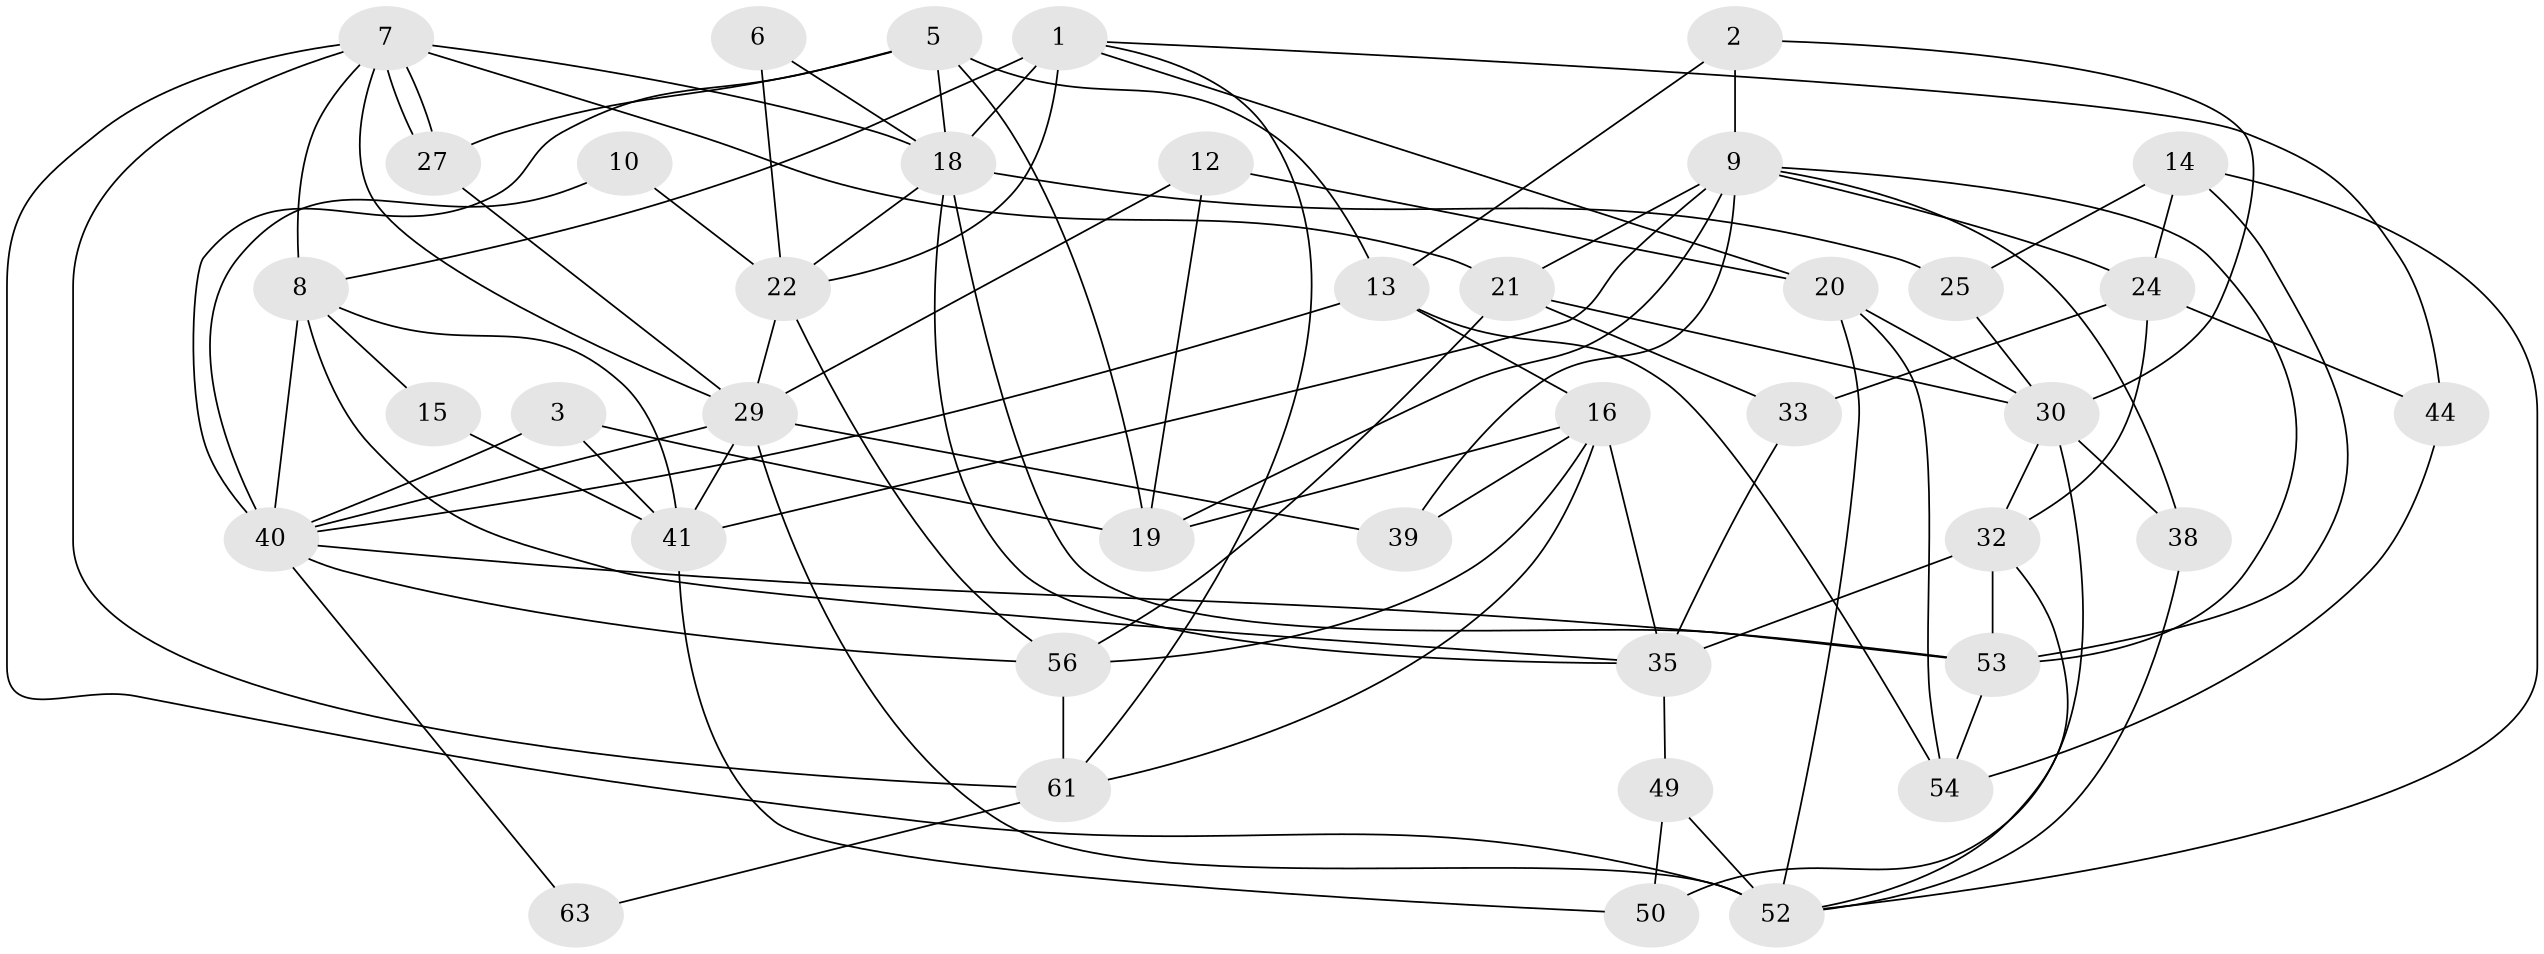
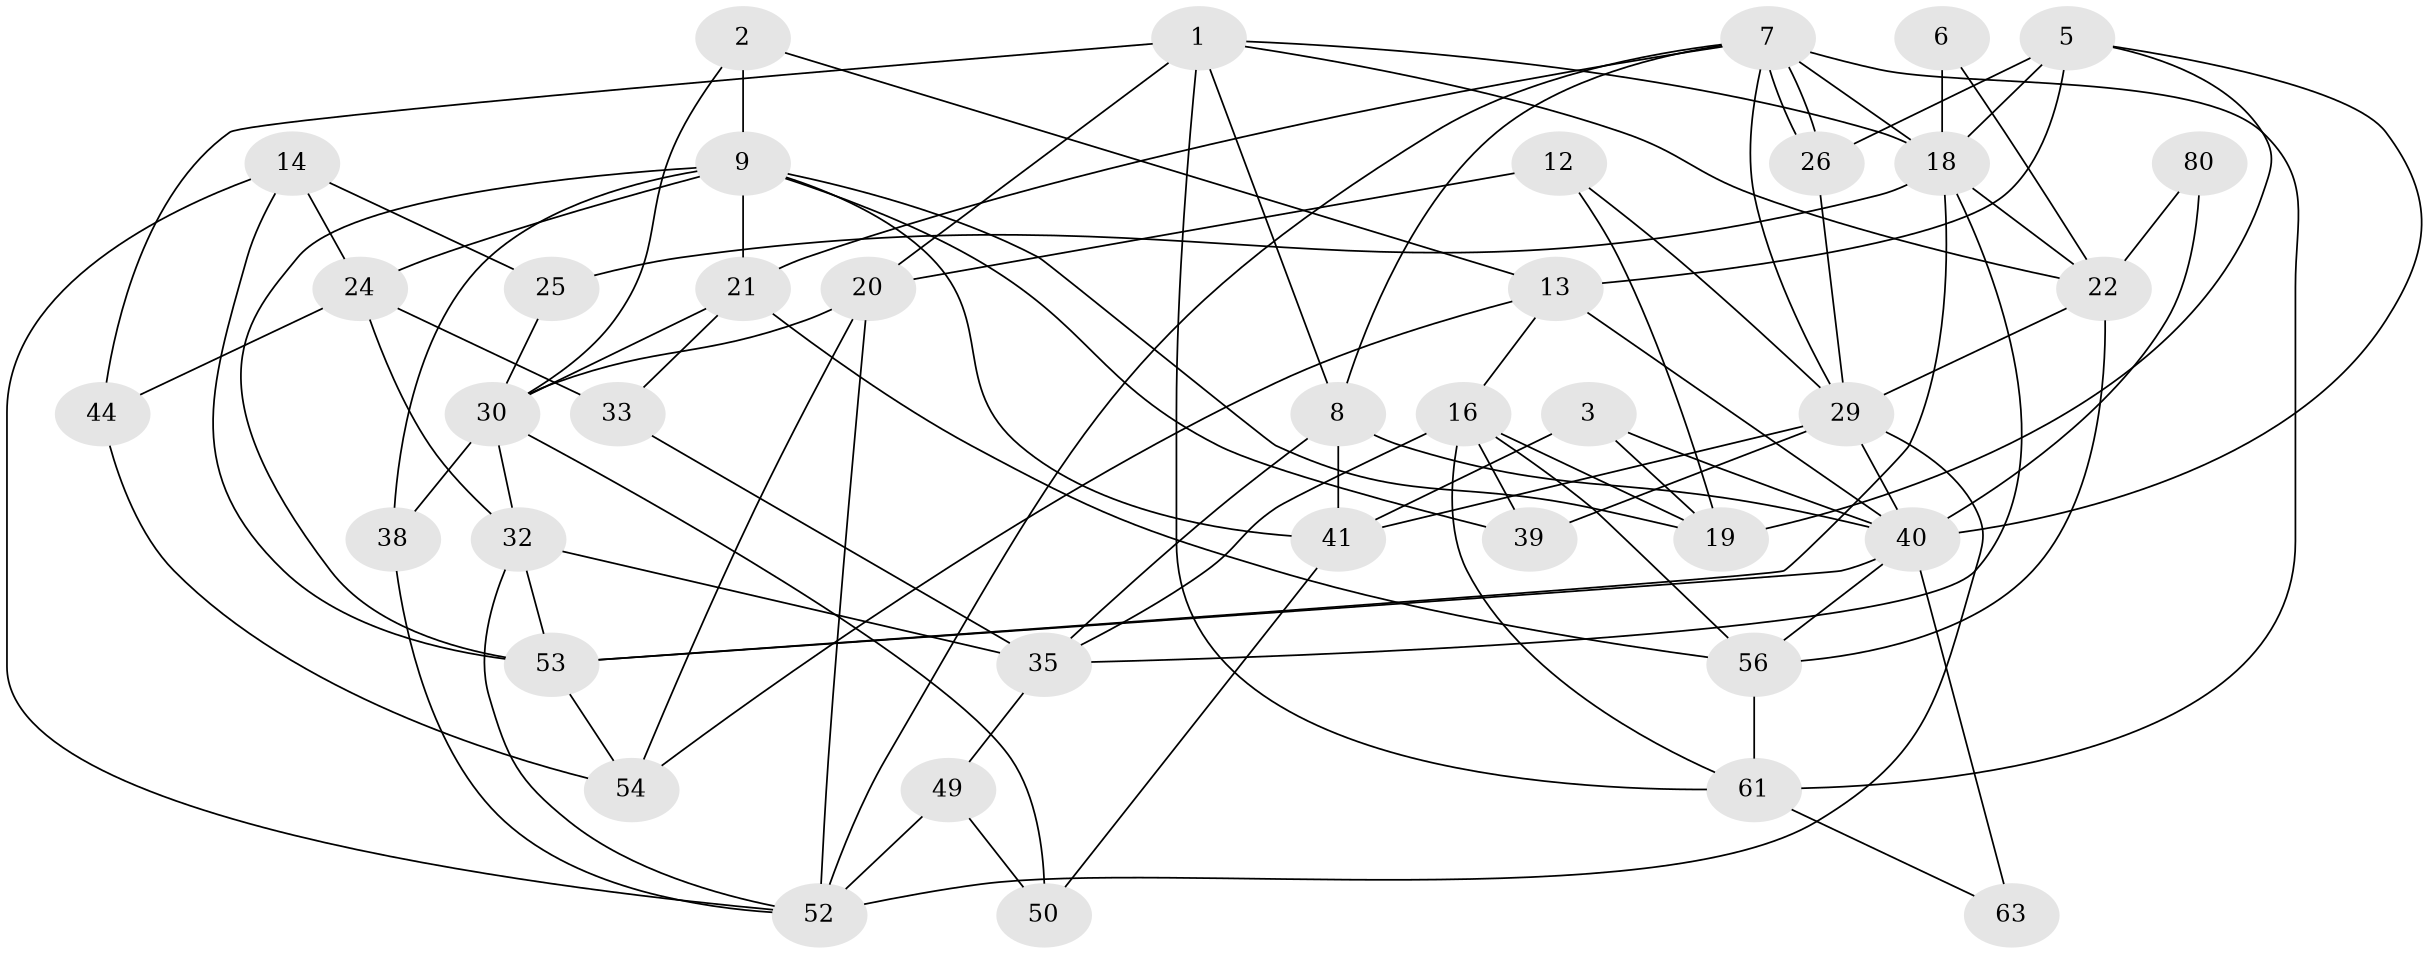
node "27": label "27" -> "26"
node "10": label "10" -> "80"
node "15": removed
